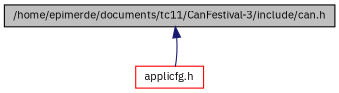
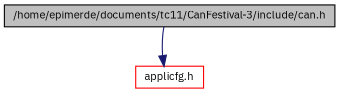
edge "applicfg.h" -> "/home/epimerde/documents/tc11/CanFestival-3/include/can.h": reversed
